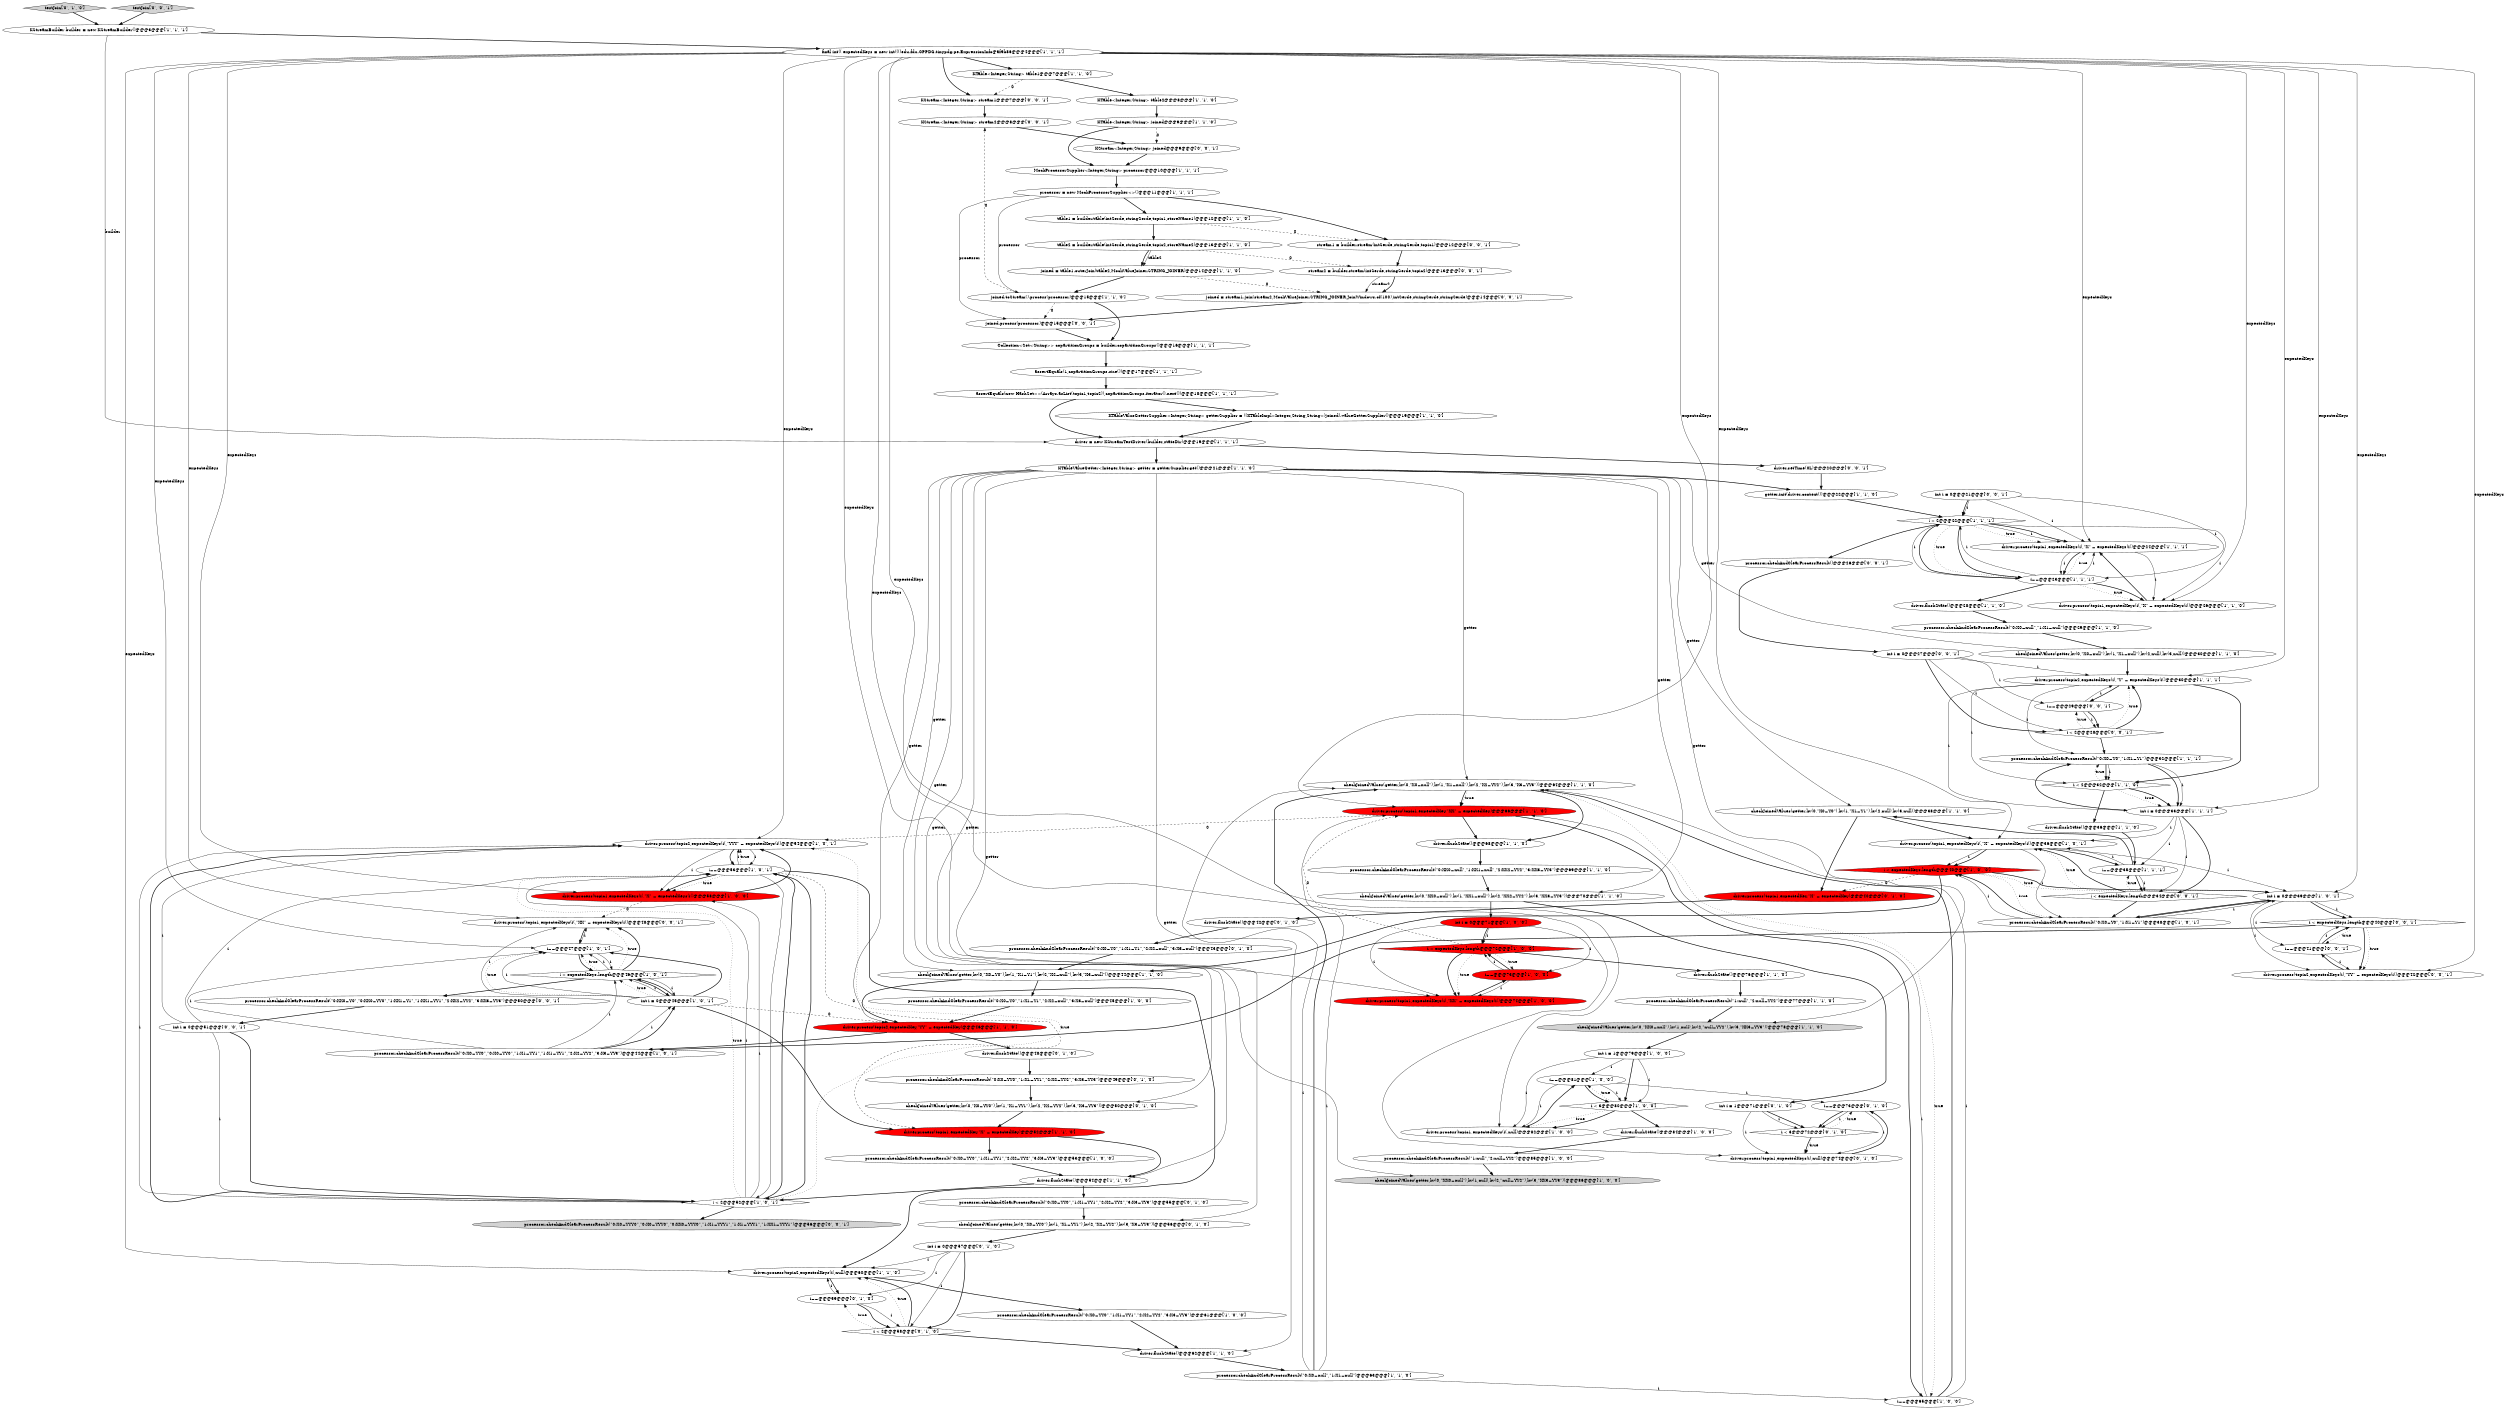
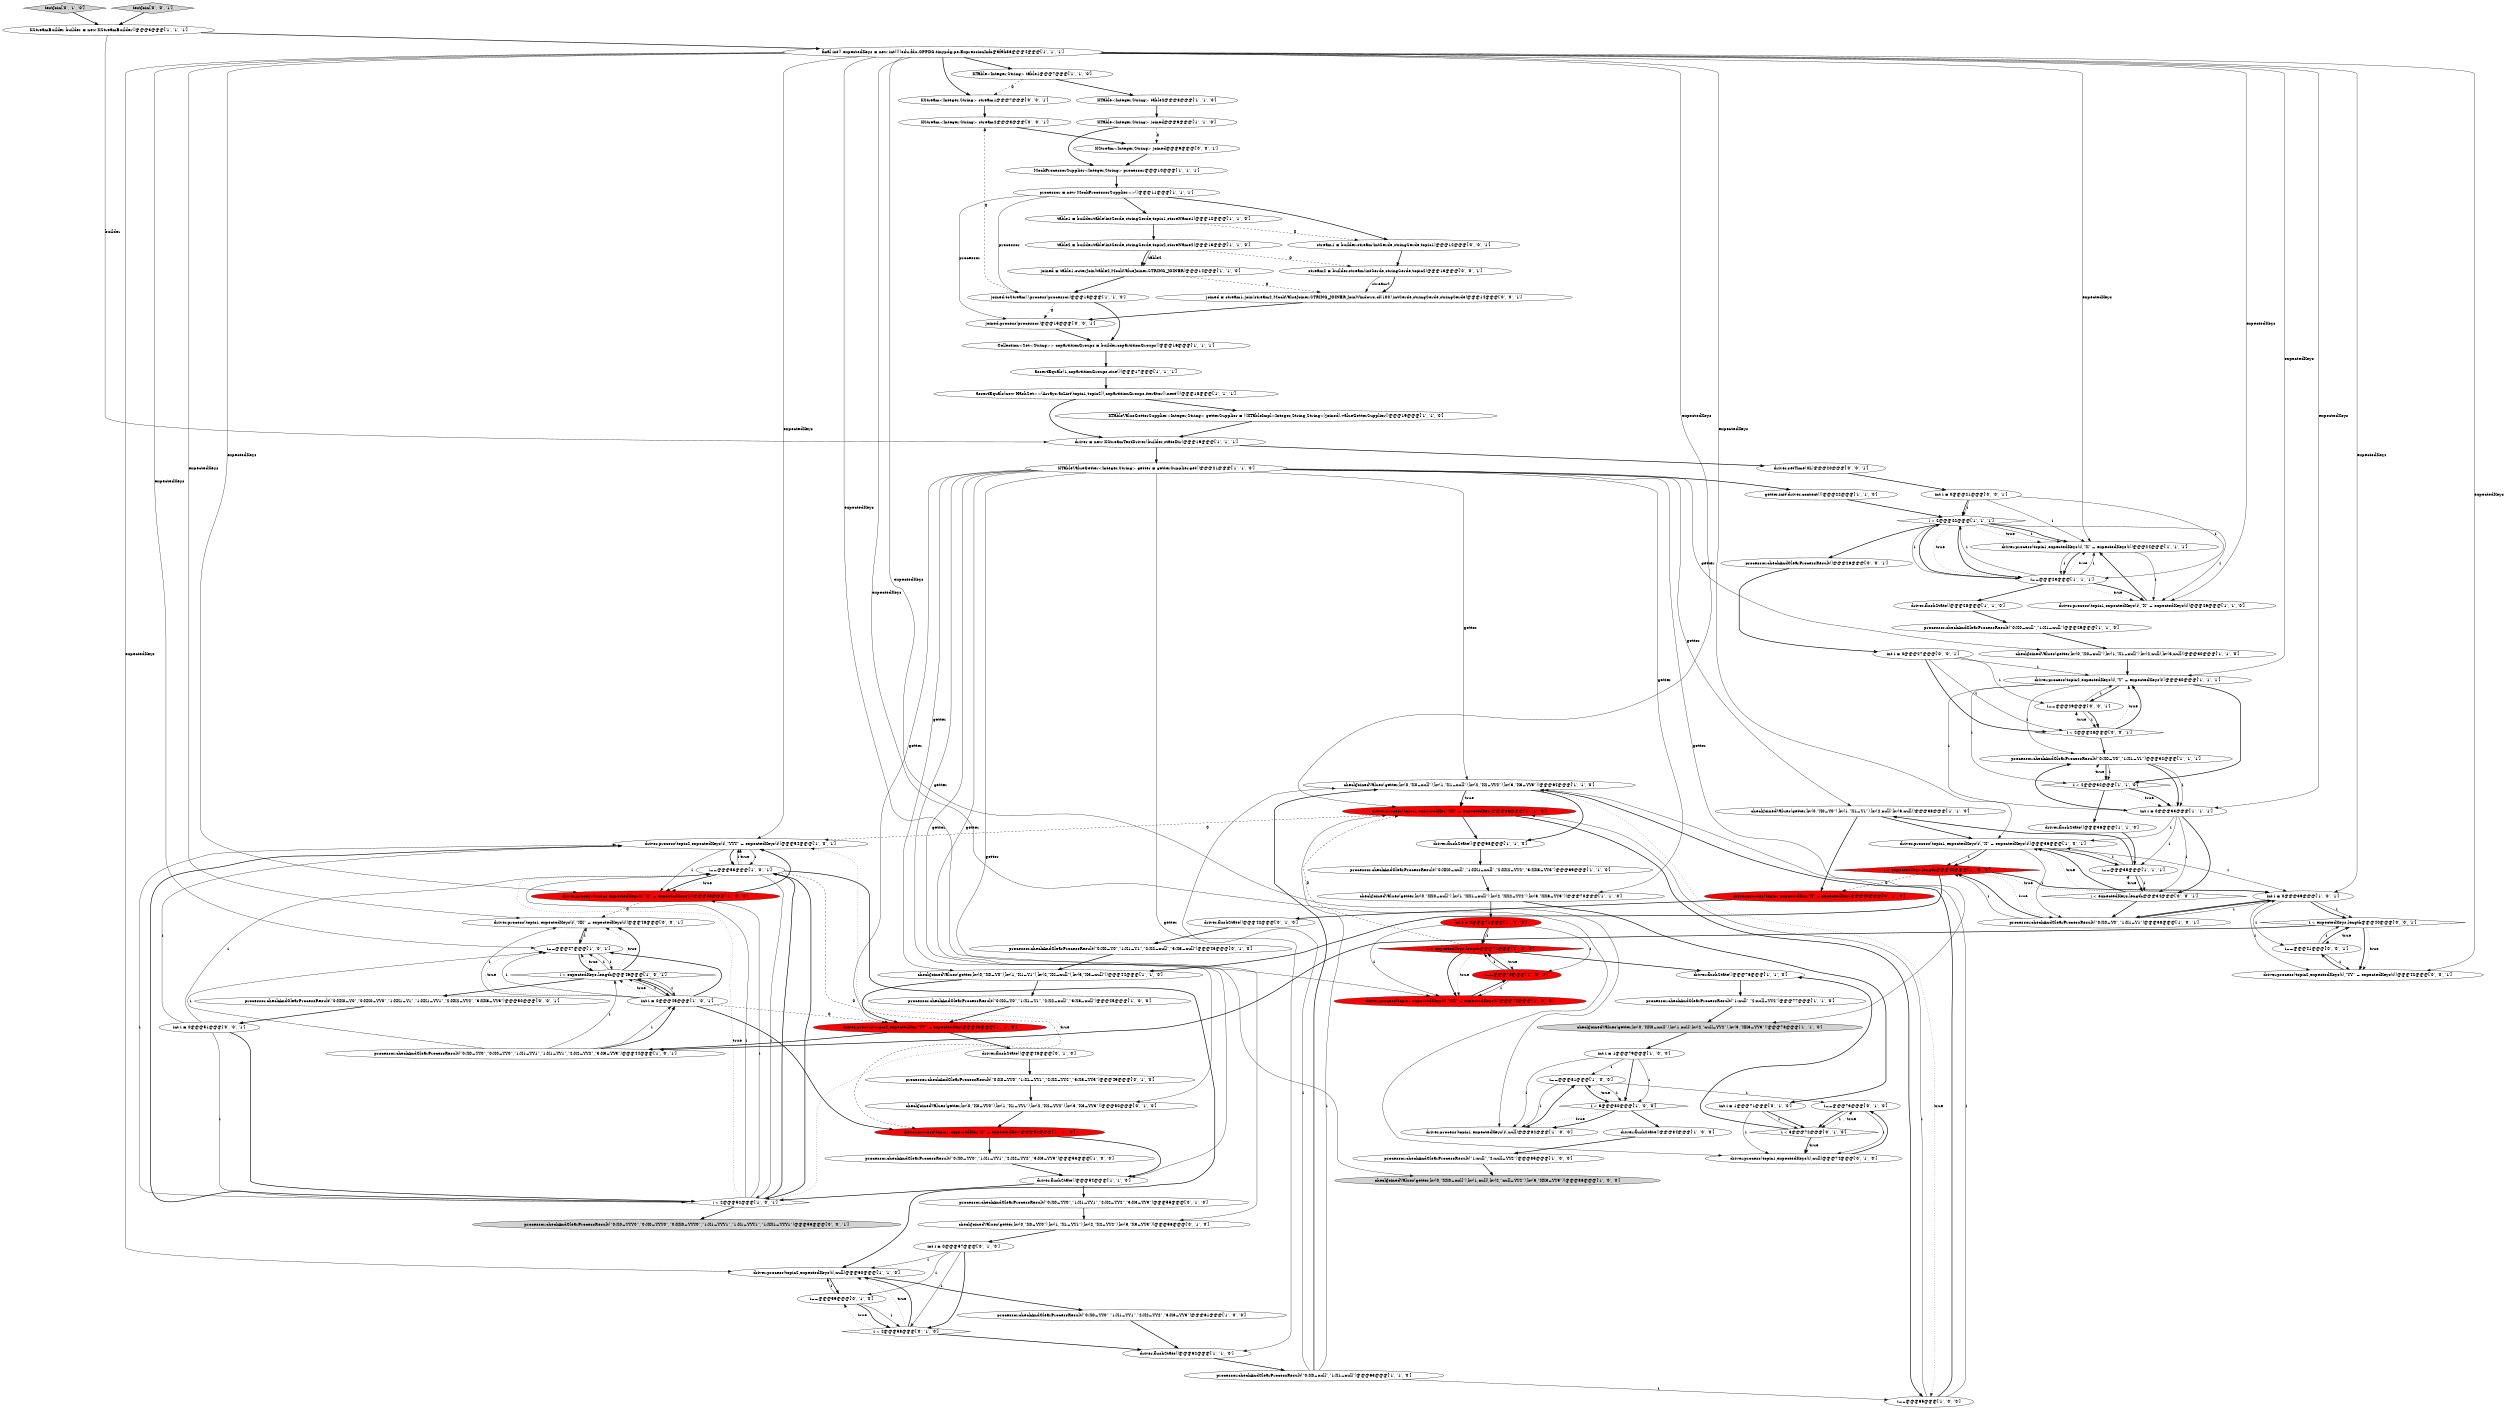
edge "driver.setTime(0L)@@@20@@@['0', '0', '1']" -> "getter.init(driver.context())@@@22@@@['1', '1', '0']": now "driver.setTime(0L)@@@20@@@['0', '0', '1']" -> "int i = 0@@@21@@@['0', '0', '1']"
edge "i < 3@@@72@@@['0', '1', '0']" -> "driver.flushState()@@@76@@@['1', '1', '0']": added
